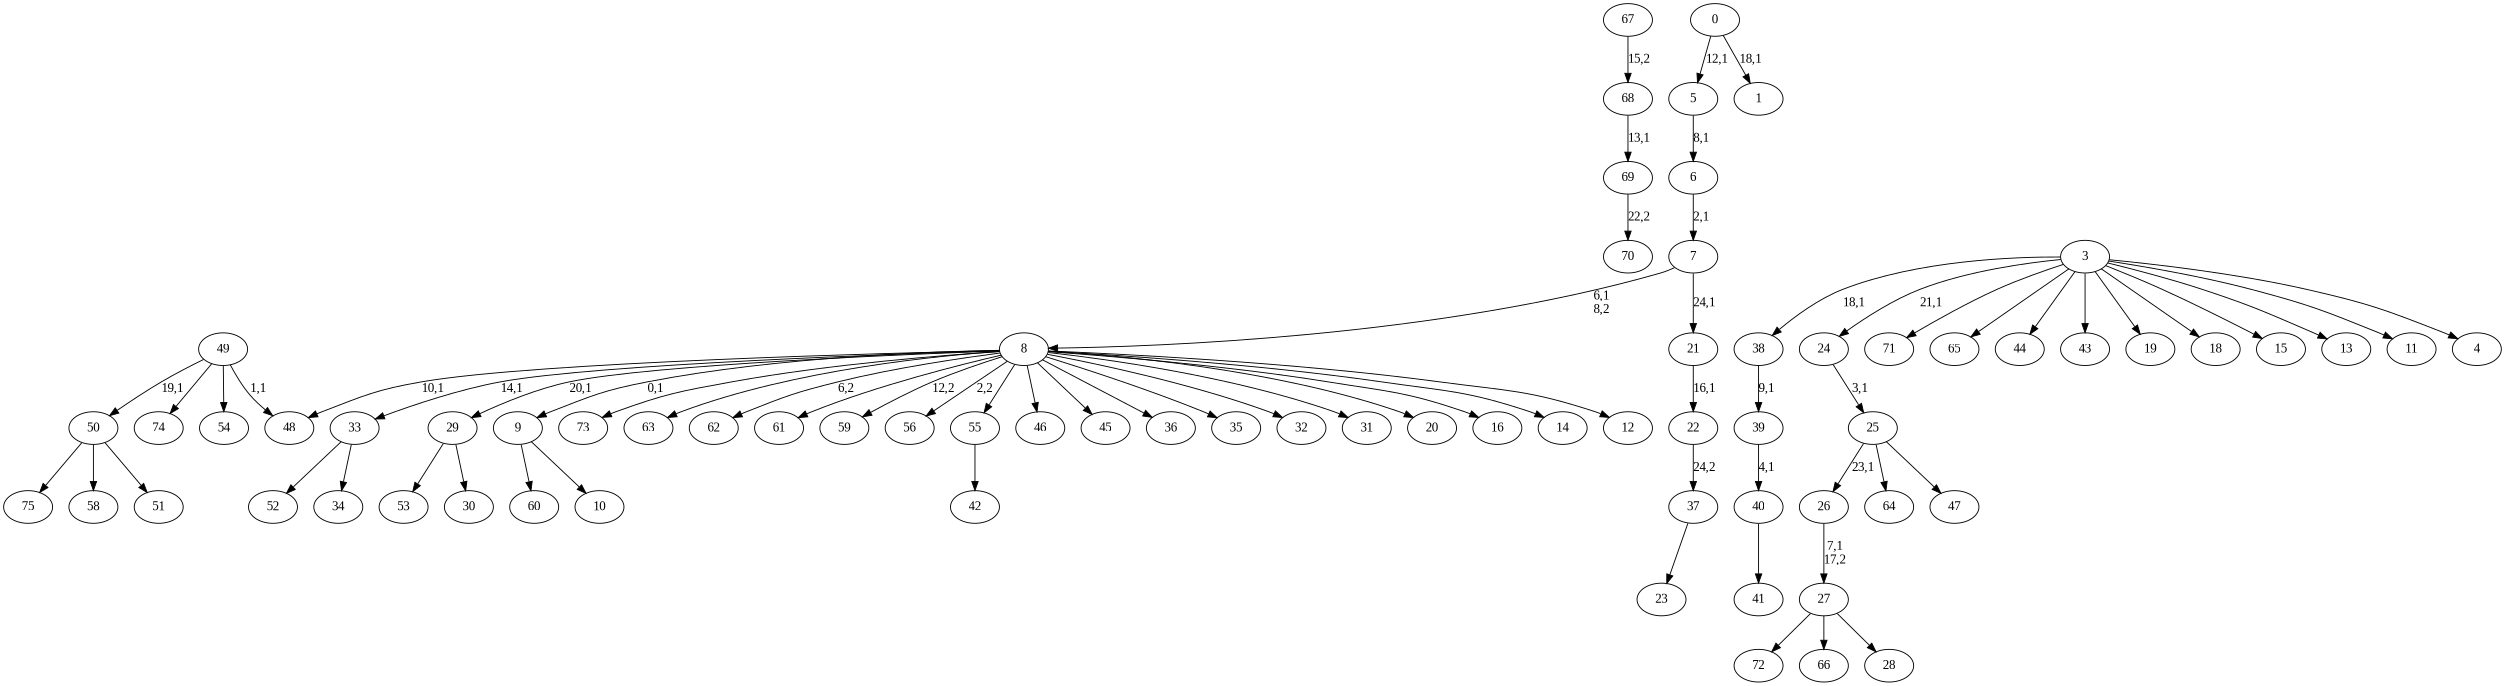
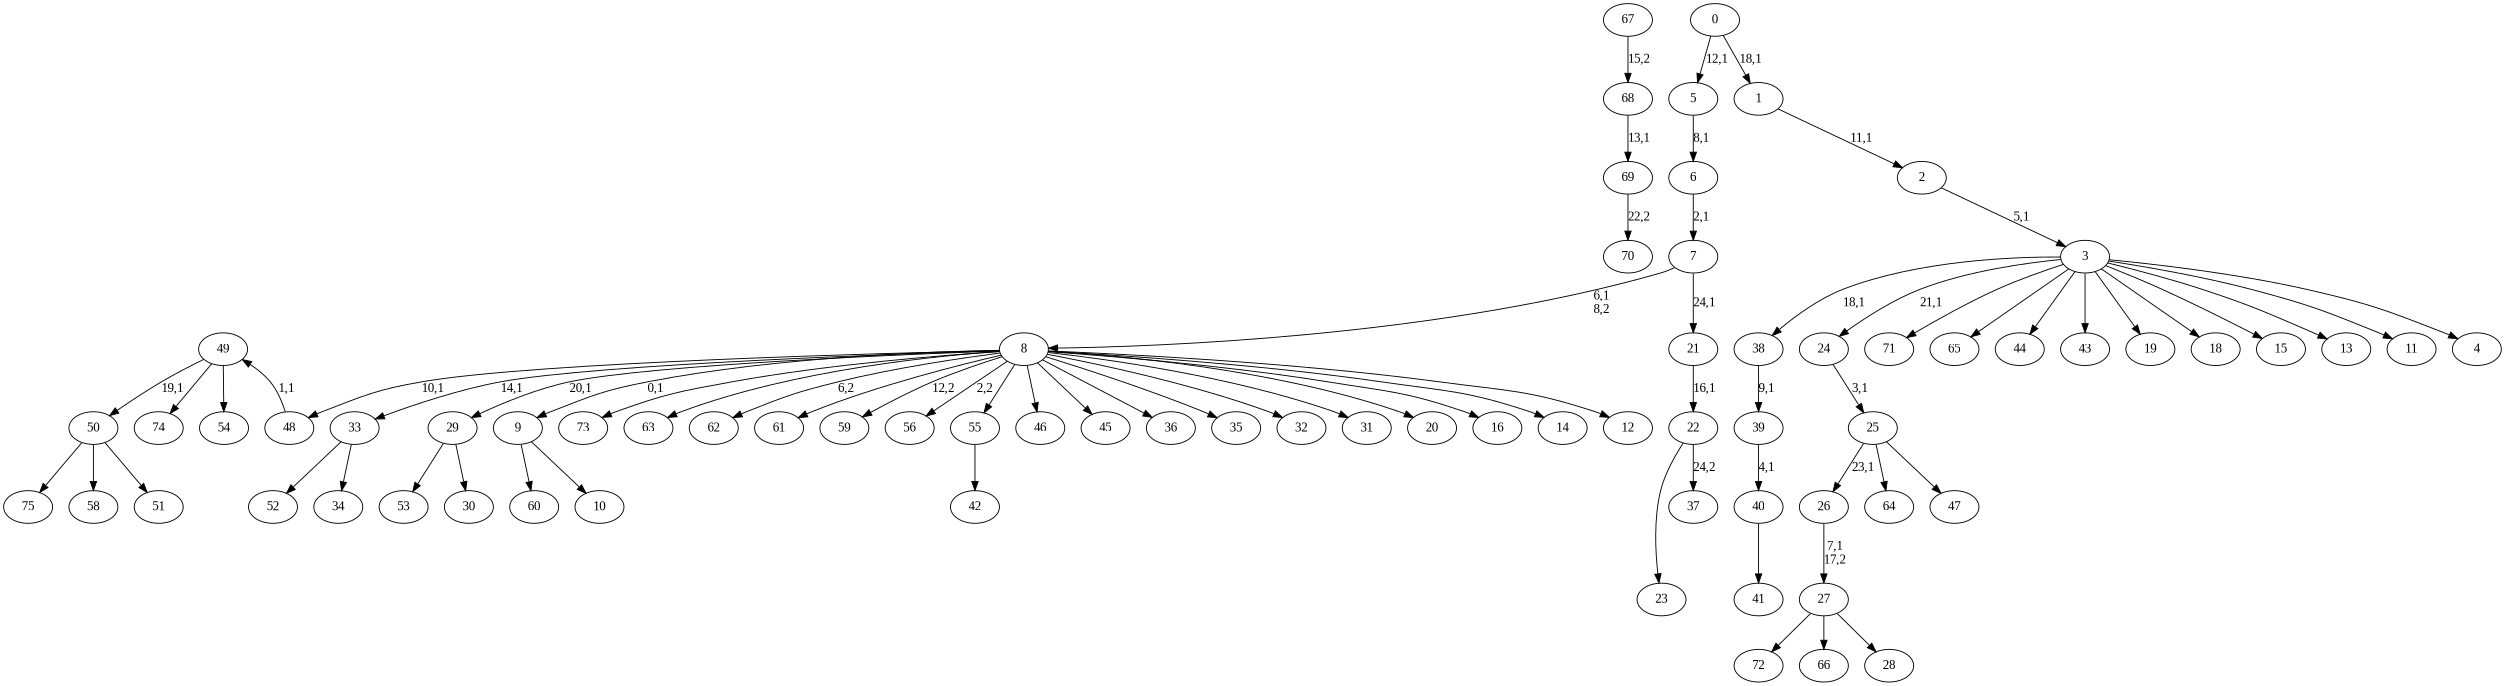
node "2": added
edge "49" -> "48": reversed
edge "37" -> "23": now "22" -> "23"
